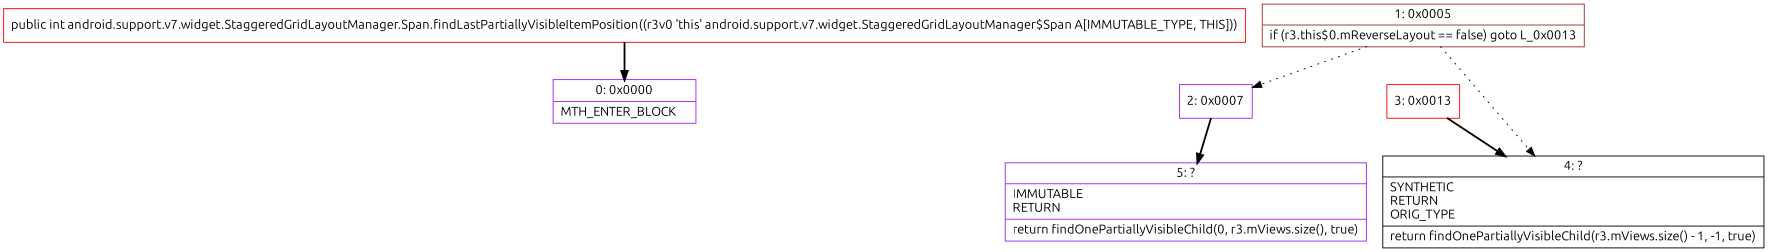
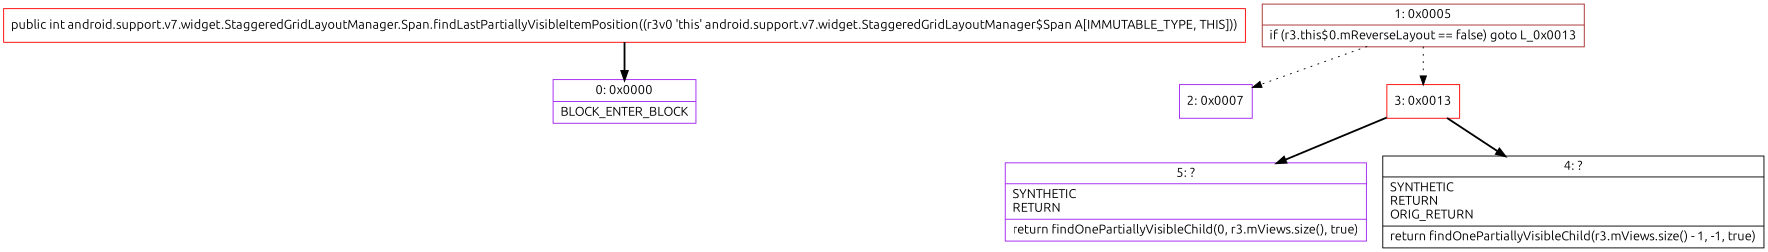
edge "1: 0x0005" -> "4: ?": now "1: 0x0005" -> "3: 0x0013"
node "0: 0x0000": text "MTH_ENTER_BLOCK" -> "BLOCK_ENTER_BLOCK"
edge "2: 0x0007" -> "5: ?": now "3: 0x0013" -> "5: ?"
node "5: ?": text "IMMUTABLE" -> "SYNTHETIC"
node "4: ?": text "ORIG_TYPE" -> "ORIG_RETURN"
